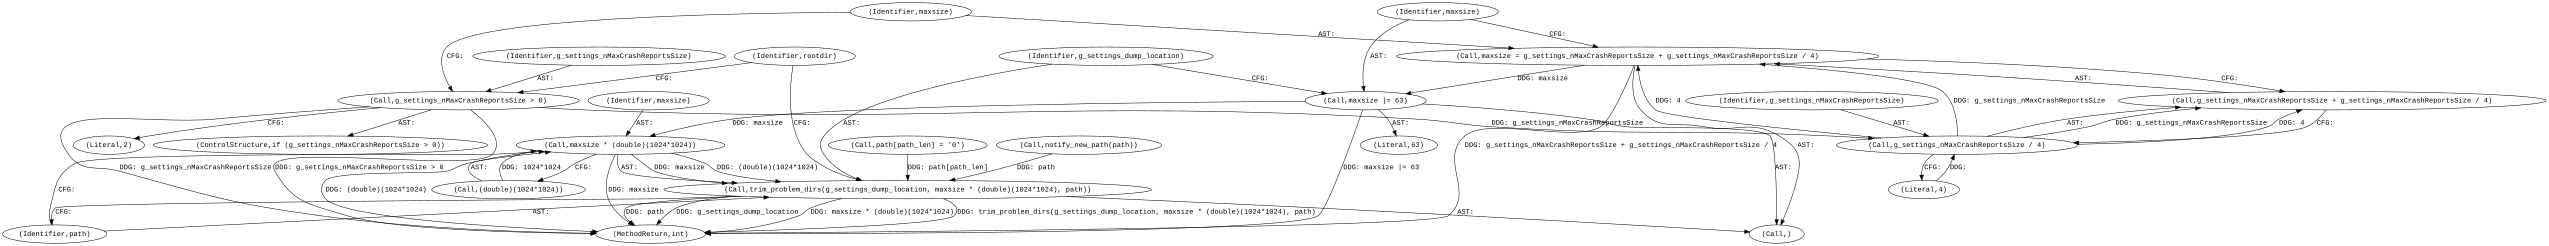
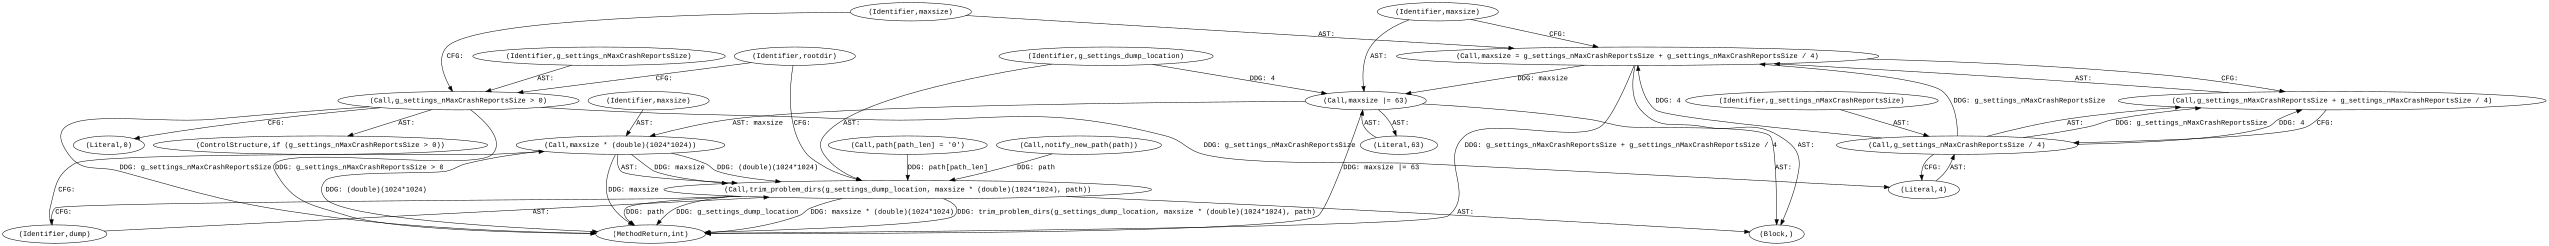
edge "(Identifier,g_settings_dump_location)" -> "(Call,maxsize |= 63)": label "CFG: " -> "DDG: 4"
edge "(Call,g_settings_nMaxCrashReportsSize > 0)" -> "(Call,g_settings_nMaxCrashReportsSize / 4)": now "(Call,g_settings_nMaxCrashReportsSize > 0)" -> "(Literal,4)"
edge "(Call,maxsize |= 63)" -> "(Call,maxsize * (double)(1024*1024))": label "DDG: maxsize" -> "AST: maxsize"
edge "(Literal,63)" -> "(Call,maxsize |= 63)": added, label "AST:"
node "(Literal,2)": label "(Literal,2)" -> "(Literal,0)"
edge "(Literal,4)" -> "(Call,g_settings_nMaxCrashReportsSize / 4)": label "DDG: " -> "AST: "
node "(Call,(double)(1024*1024))": removed
node "(Identifier,path)": label "(Identifier,path)" -> "(Identifier,dump)"
node "(Call,)": label "(Call,)" -> "(Block,)"
